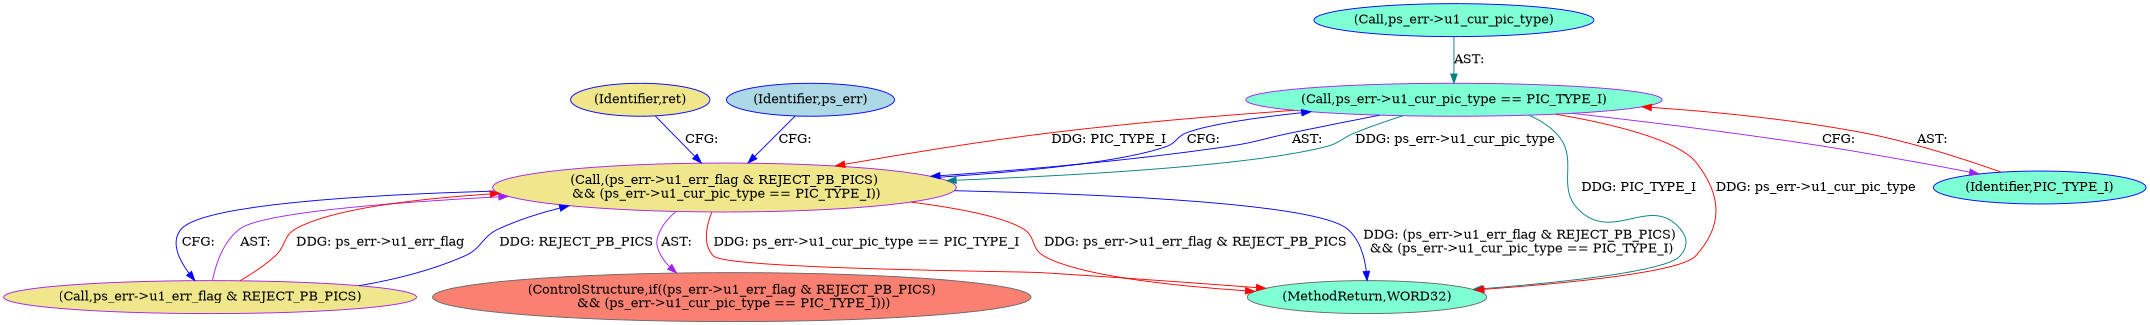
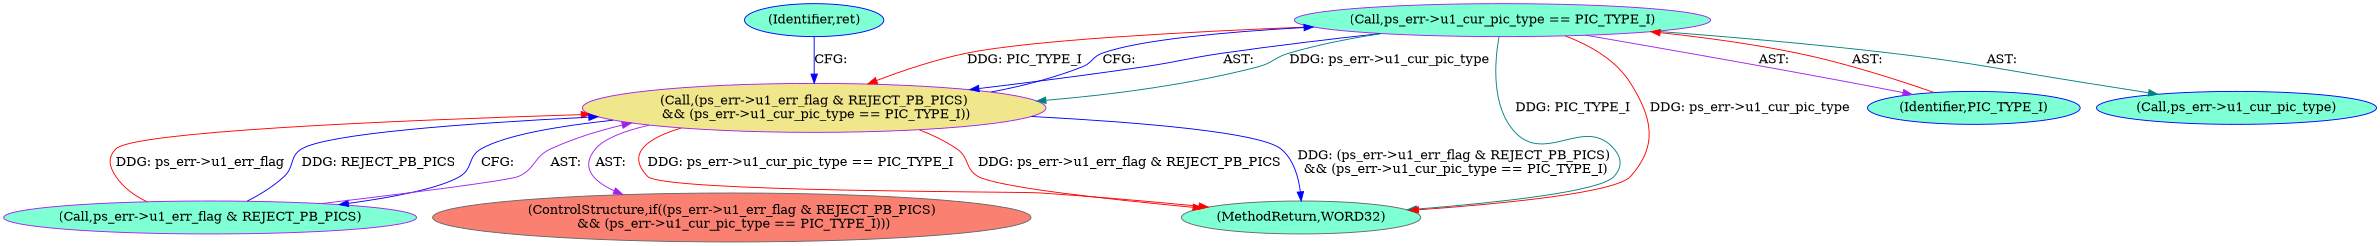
edge "(Call,ps_err->u1_cur_pic_type)" -> "(Call,ps_err->u1_cur_pic_type == PIC_TYPE_I)": reversed
node "(Identifier,ret)": fillcolor khaki -> aquamarine
node "(Identifier,ps_err)": removed
edge "(Call,ps_err->u1_cur_pic_type == PIC_TYPE_I)" -> "(Identifier,PIC_TYPE_I)": label "CFG: " -> "AST: "
node "(Call,ps_err->u1_err_flag & REJECT_PB_PICS)": fillcolor khaki -> aquamarine
